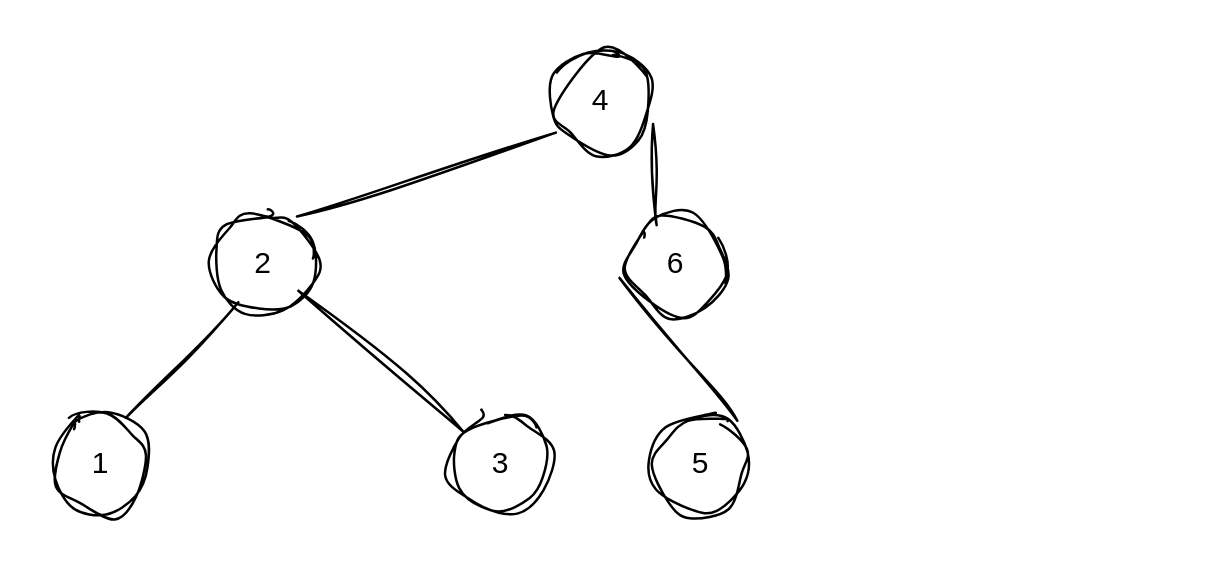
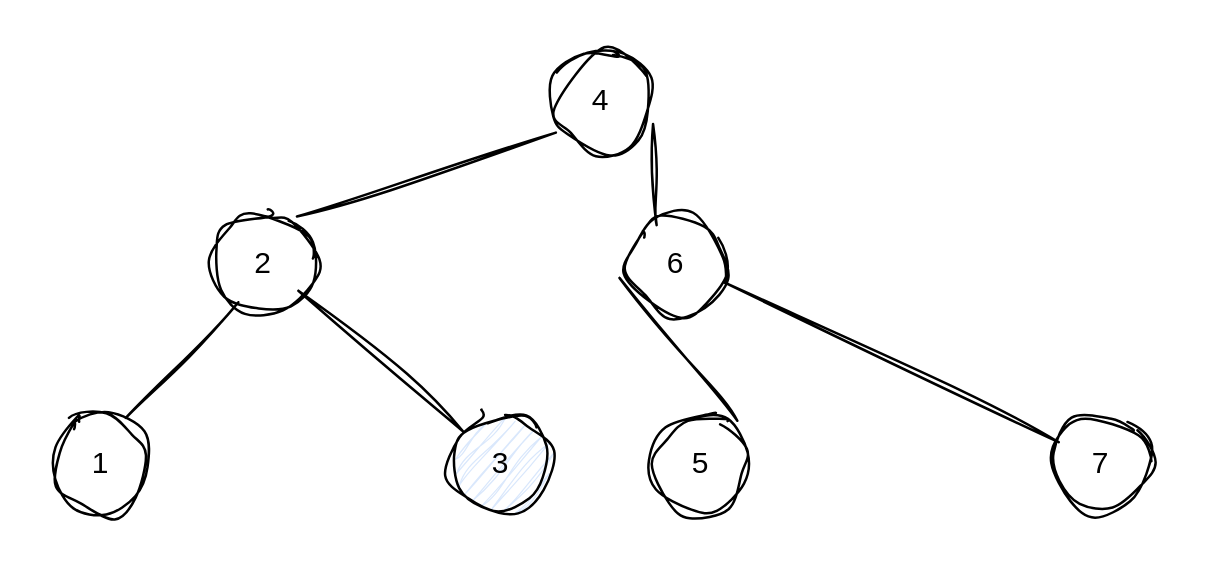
edge "6" -- "7": added
node "3": fillcolor #ffffff -> #dae8fc
node "7": added
